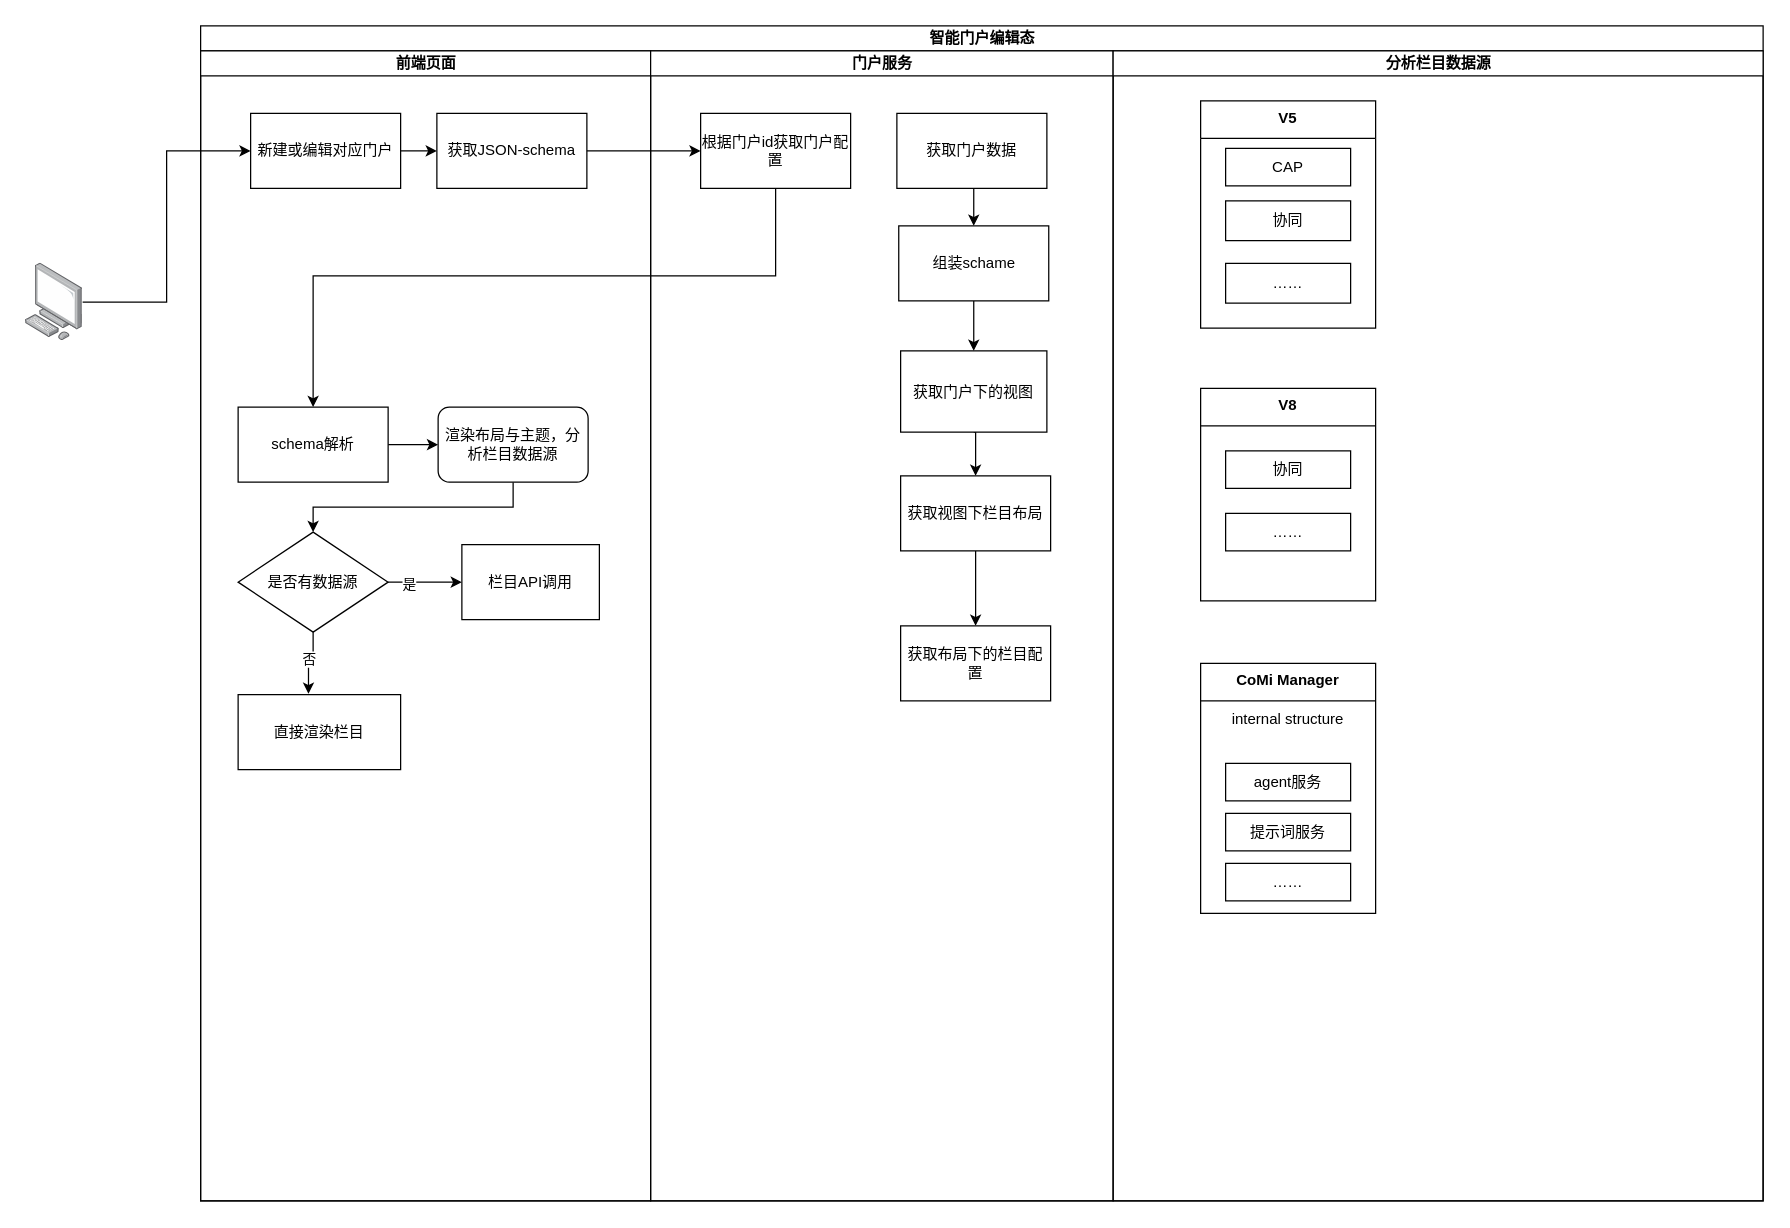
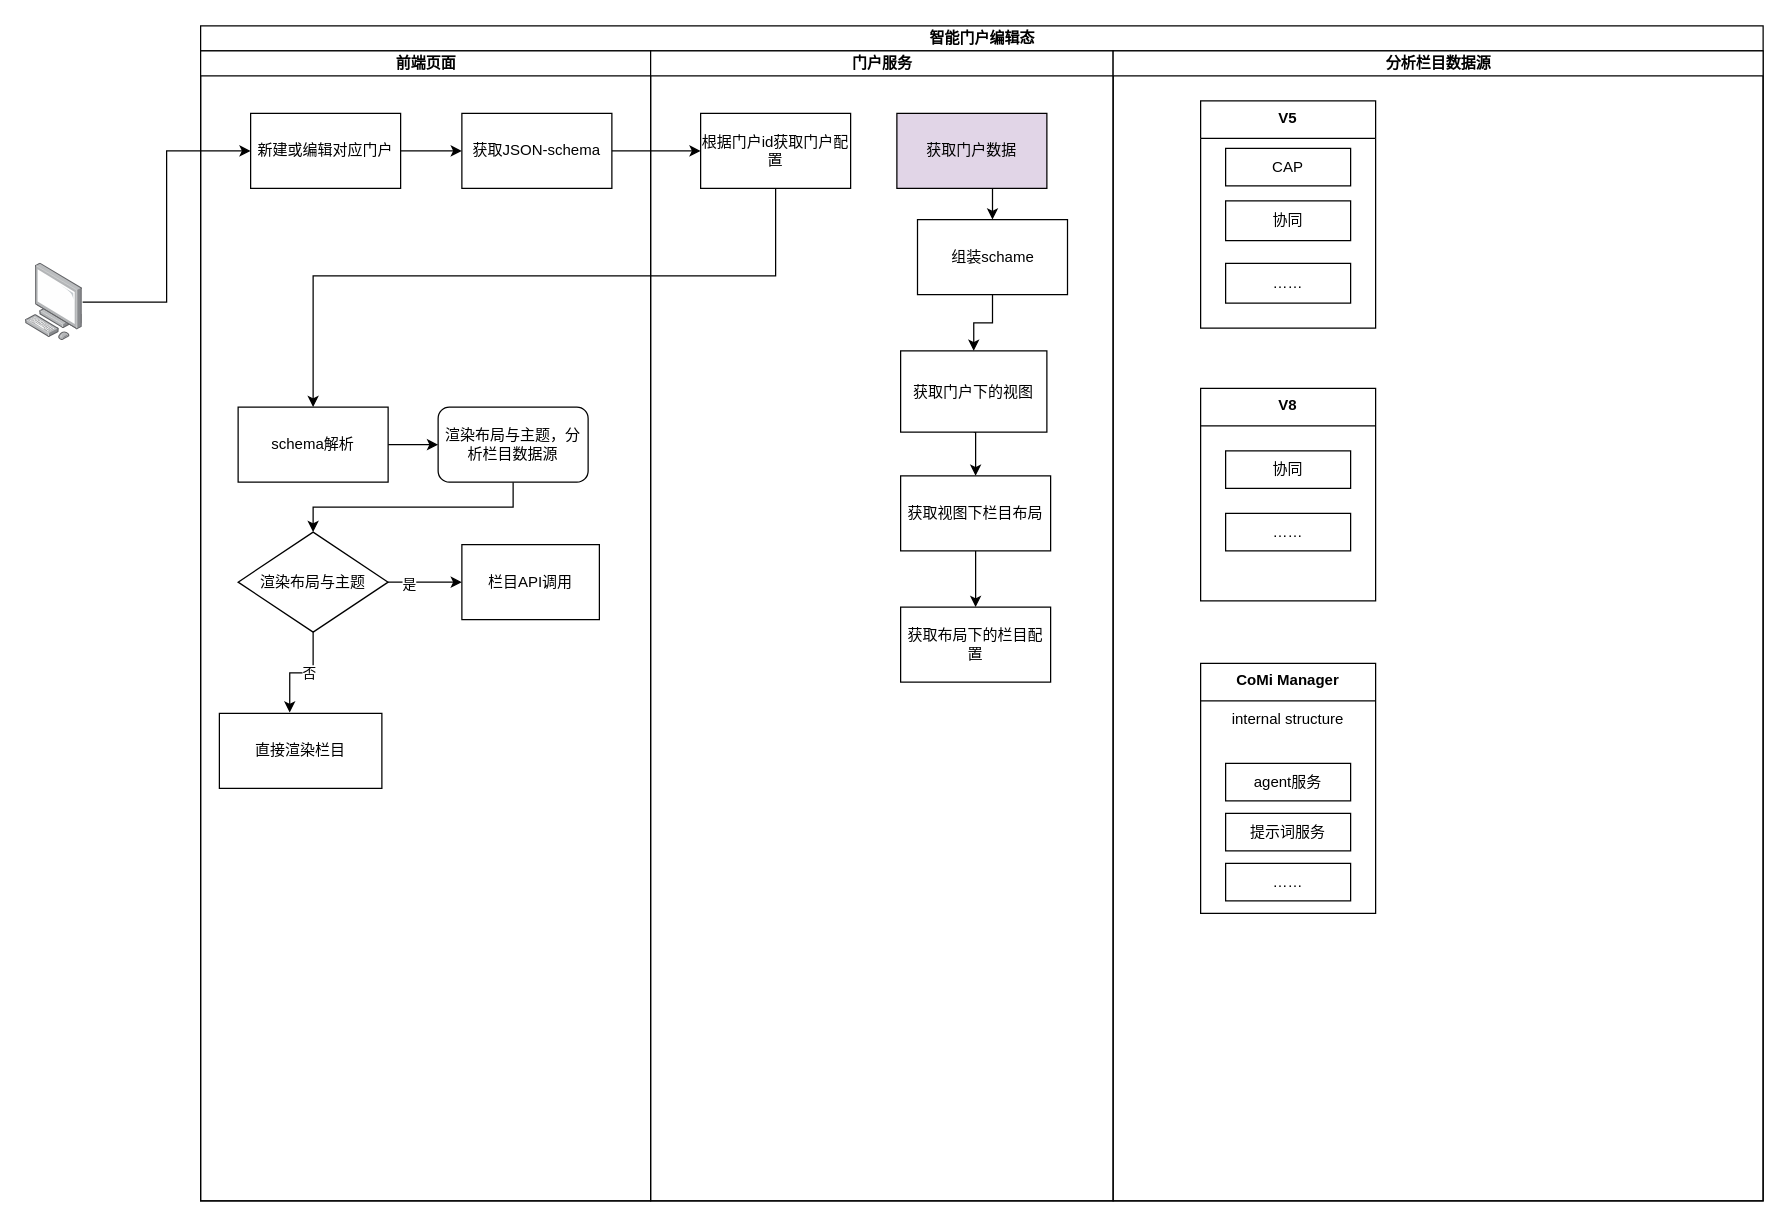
node "获取JSON-schema": moved (512, 151) -> (537, 151)
node "获取门户数据": fillcolor #ffffff -> #e1d5e7
node "组装schame": moved (974, 263) -> (993, 257)
node "是否有数据源": label "是否有数据源" -> "渲染布局与主题"
node "获取布局下的栏目配置": moved (976, 663) -> (976, 644)
node "直接渲染栏目": moved (319, 732) -> (301, 751)
